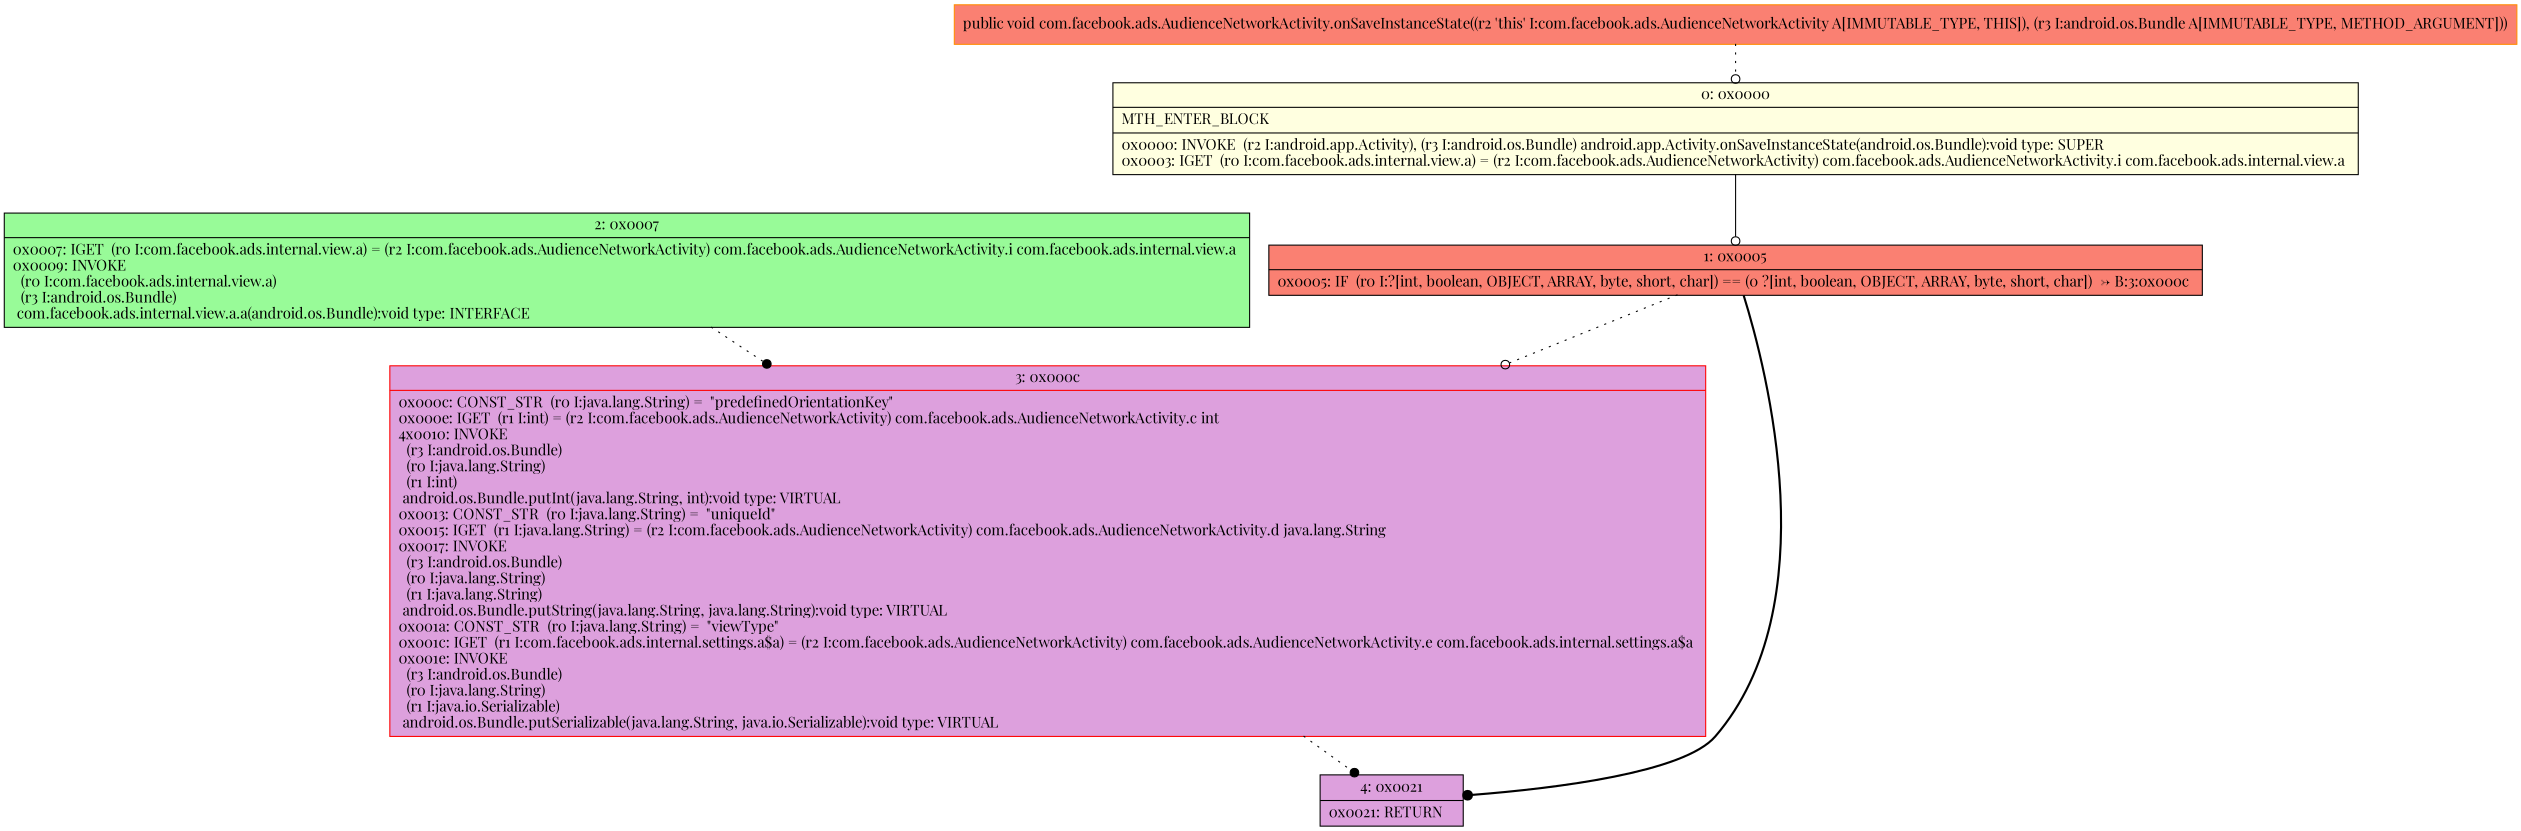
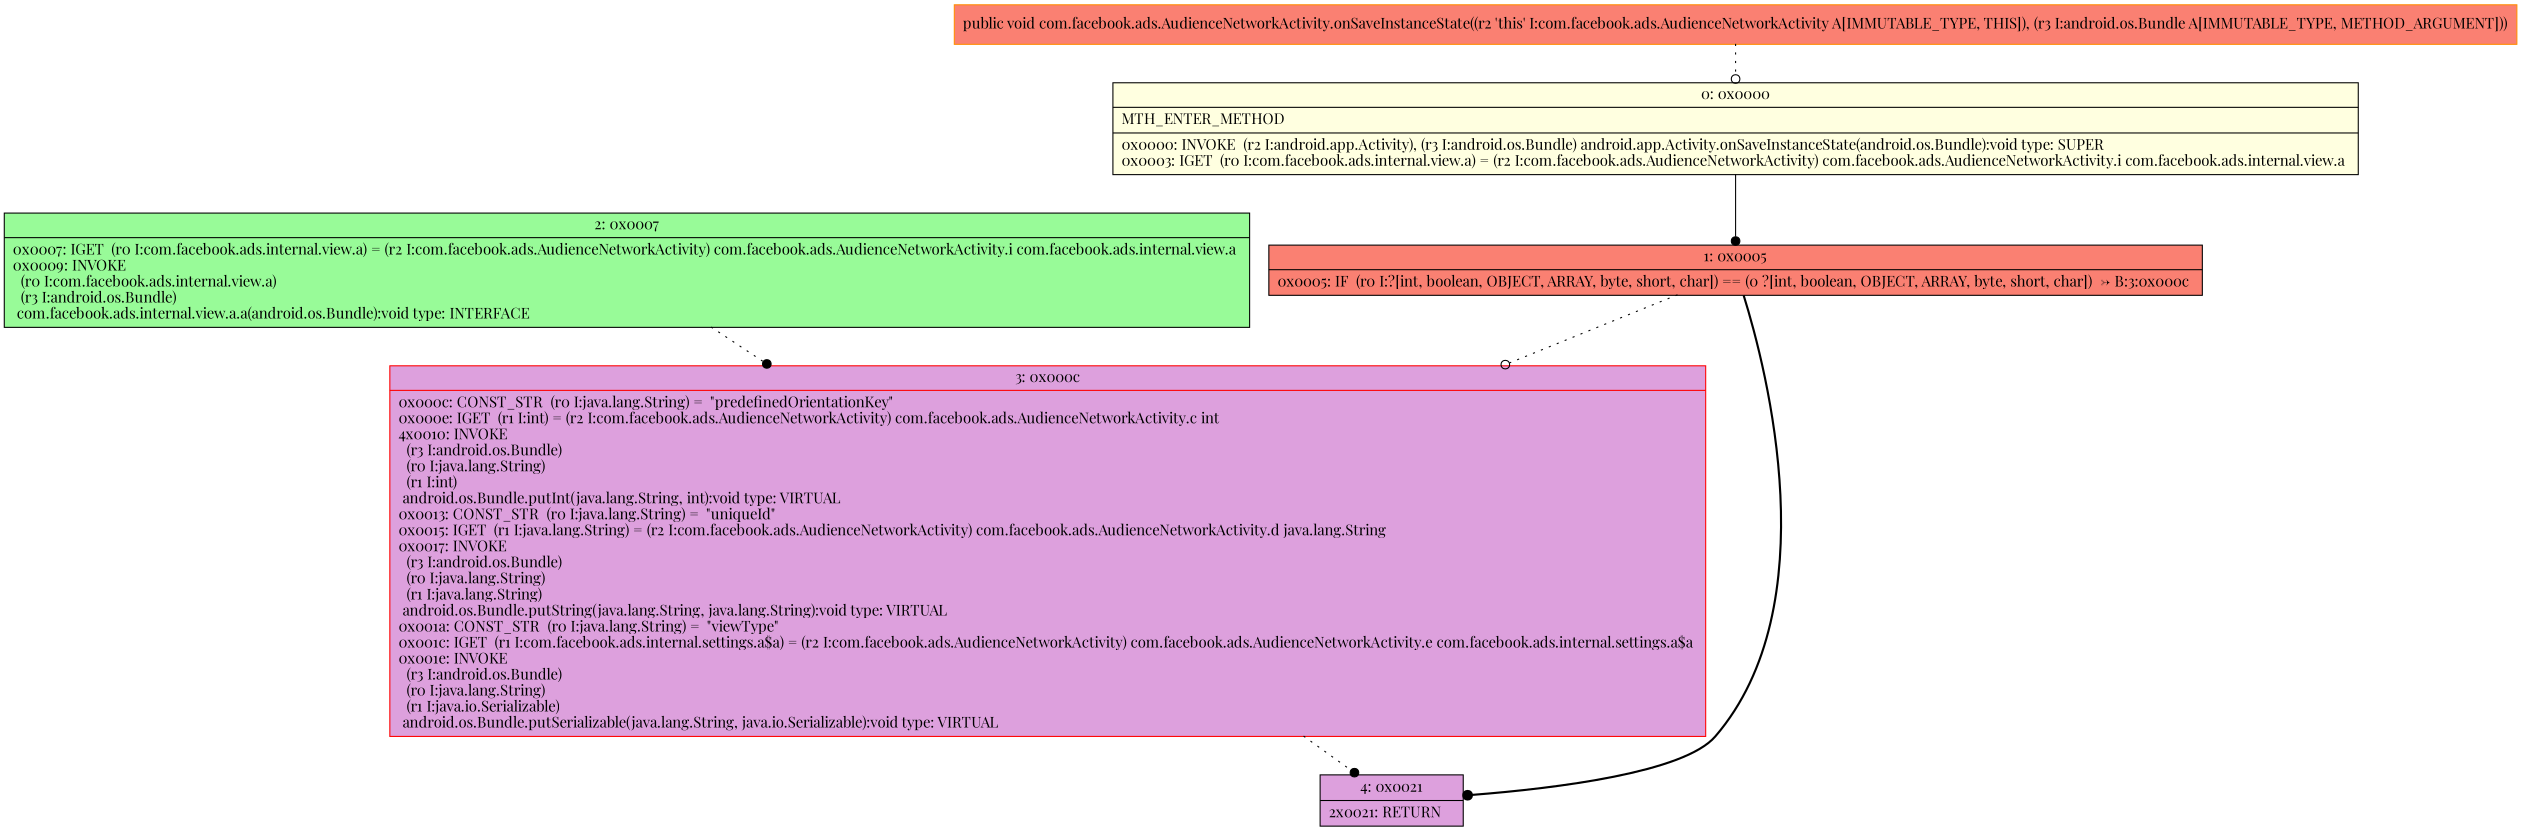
node "0: 0x0000": text "MTH_ENTER_BLOCK" -> "MTH_ENTER_METHOD"
edge "0: 0x0000" -> "1: 0x0005": arrowhead odot -> dot
node "4: 0x0021": text "0x0021: RETURN" -> "2x0021: RETURN"
